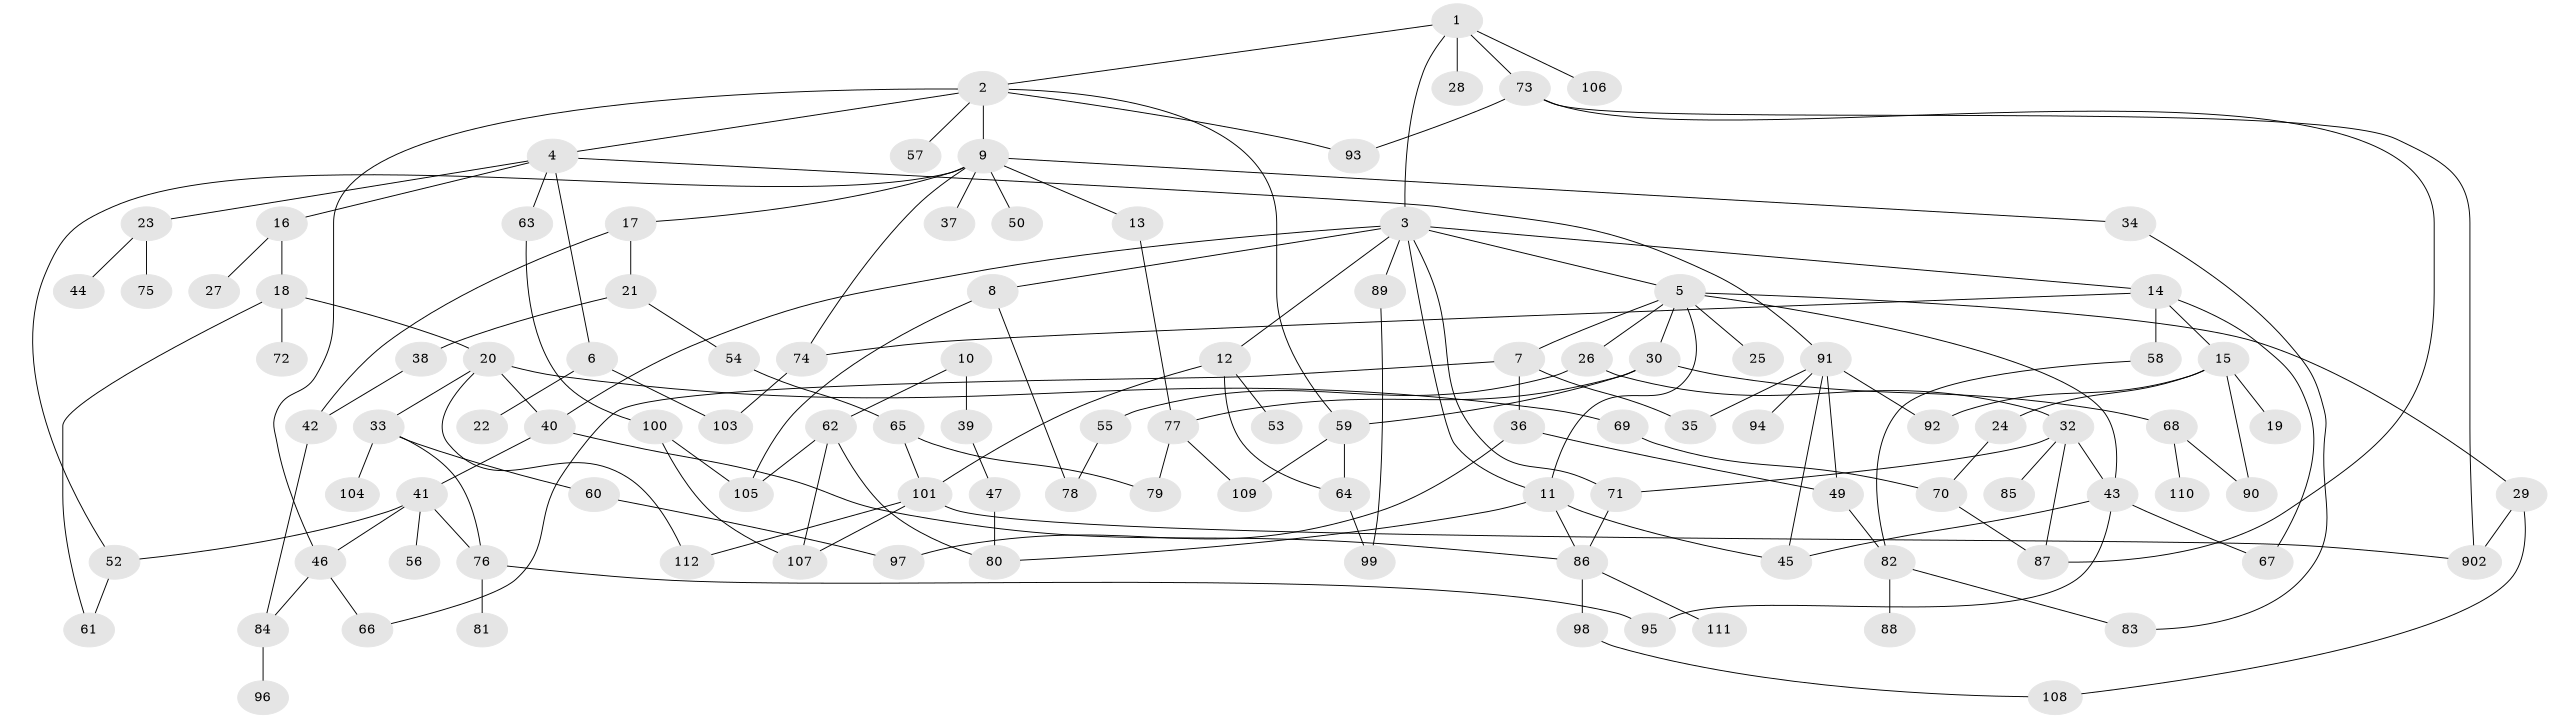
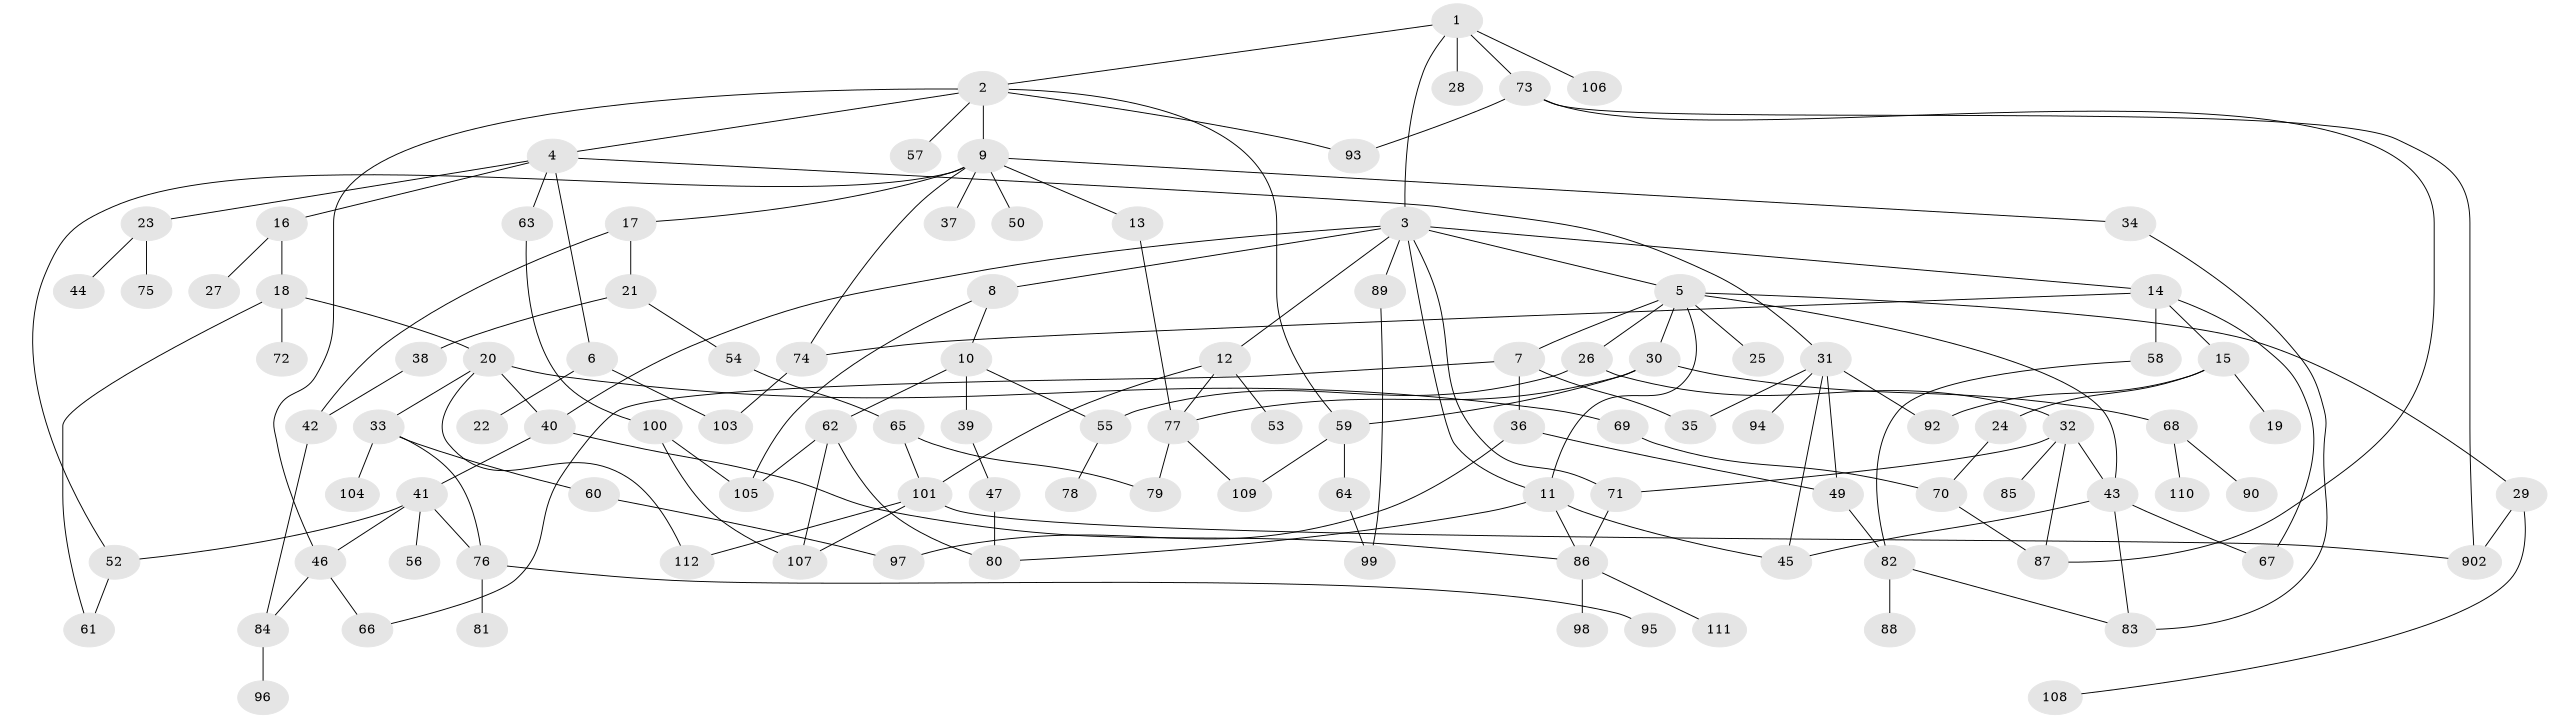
node "91": label "91" -> "31"
edge "10" -- "55": added
edge "8" -- "78": now "8" -- "10"
edge "15" -- "90": removed
edge "12" -- "64": now "12" -- "77"
edge "43" -- "95": now "43" -- "83"
edge "98" -- "108": removed
